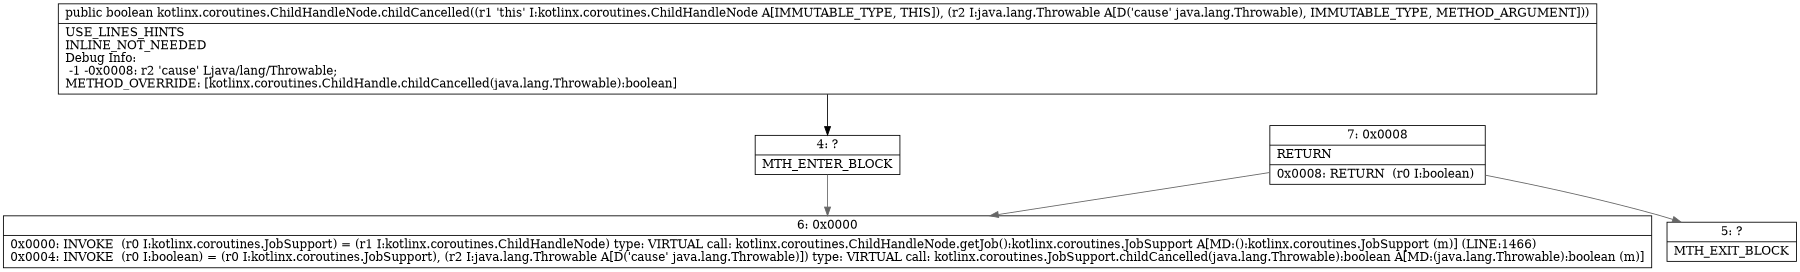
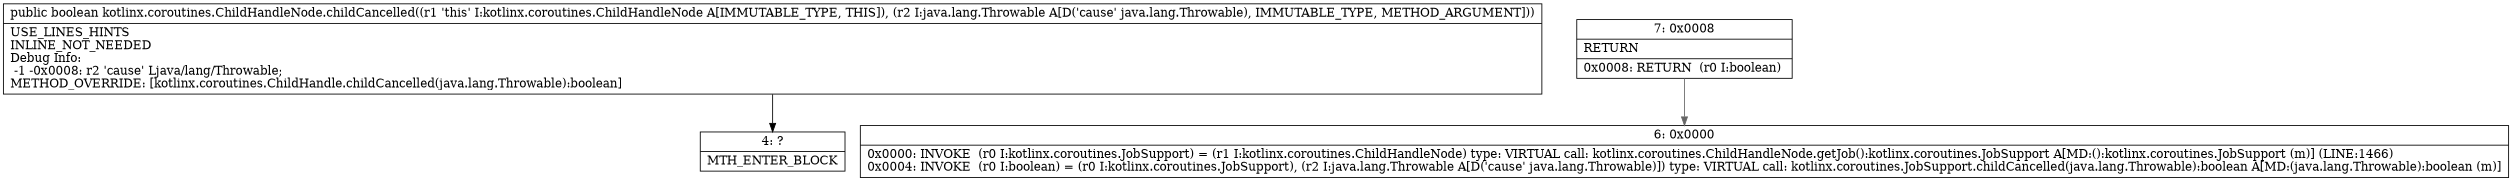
edge "4: ?" -> "6: 0x0000": removed
node "5: ?": removed
